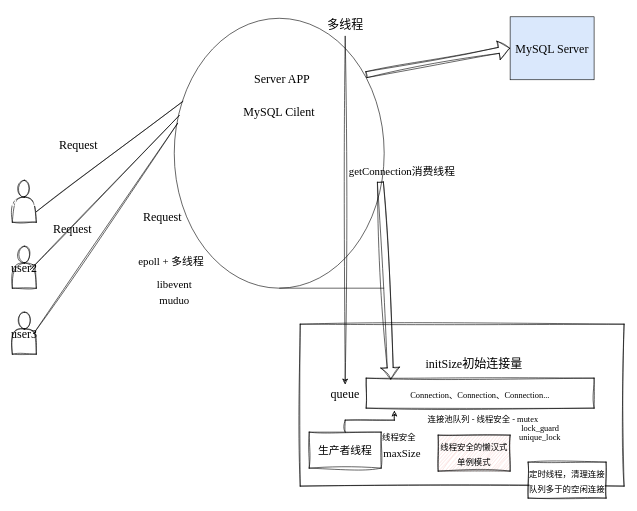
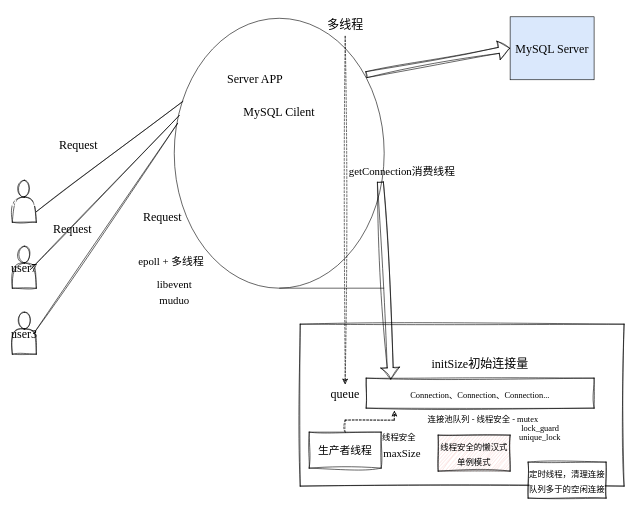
node "Server APP": moved (282, 78) -> (255, 78)
edge "多线程" -> "queue": style solid -> dashed
node "user2": label "user2" -> "user7"
node "initSize初始连接量": moved (474, 363) -> (480, 363)
edge "生产者线程" -> "Connection、Connection、Connection...": style solid -> dashed
